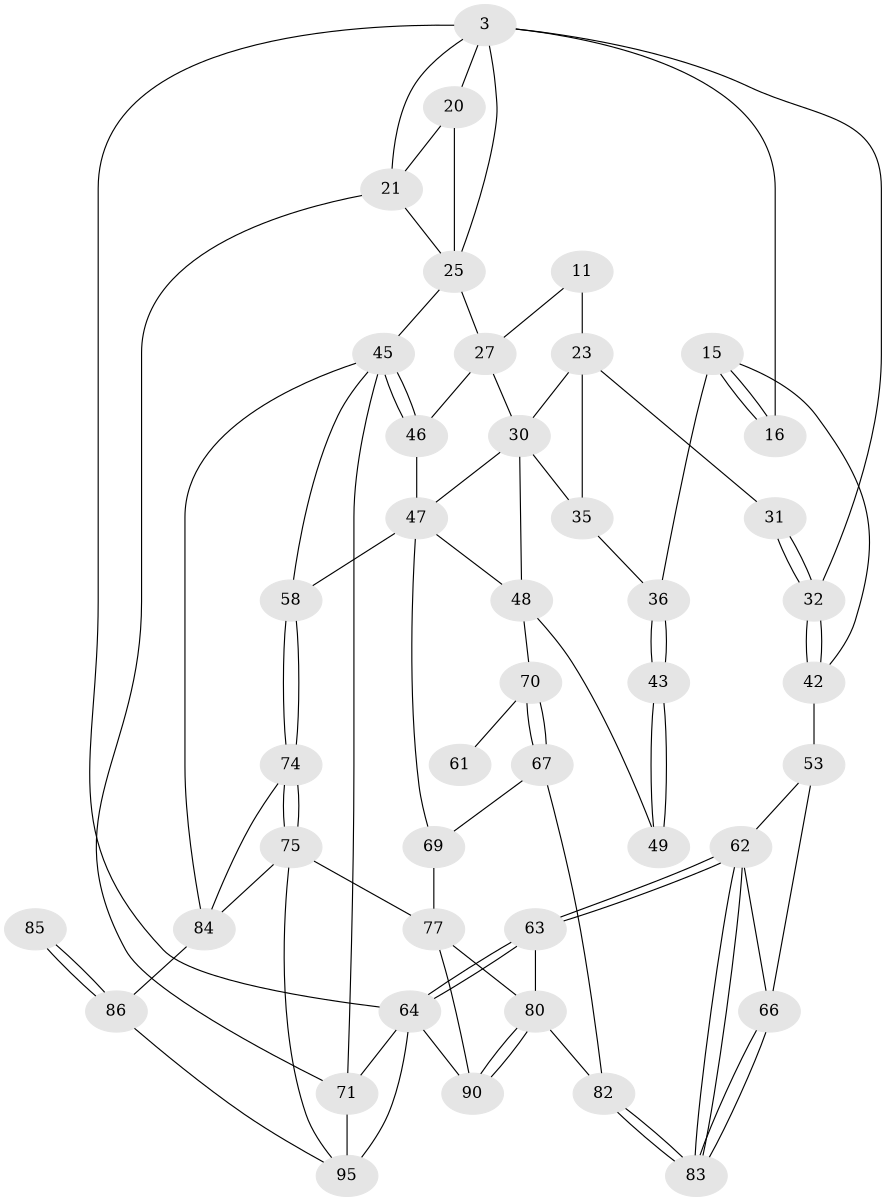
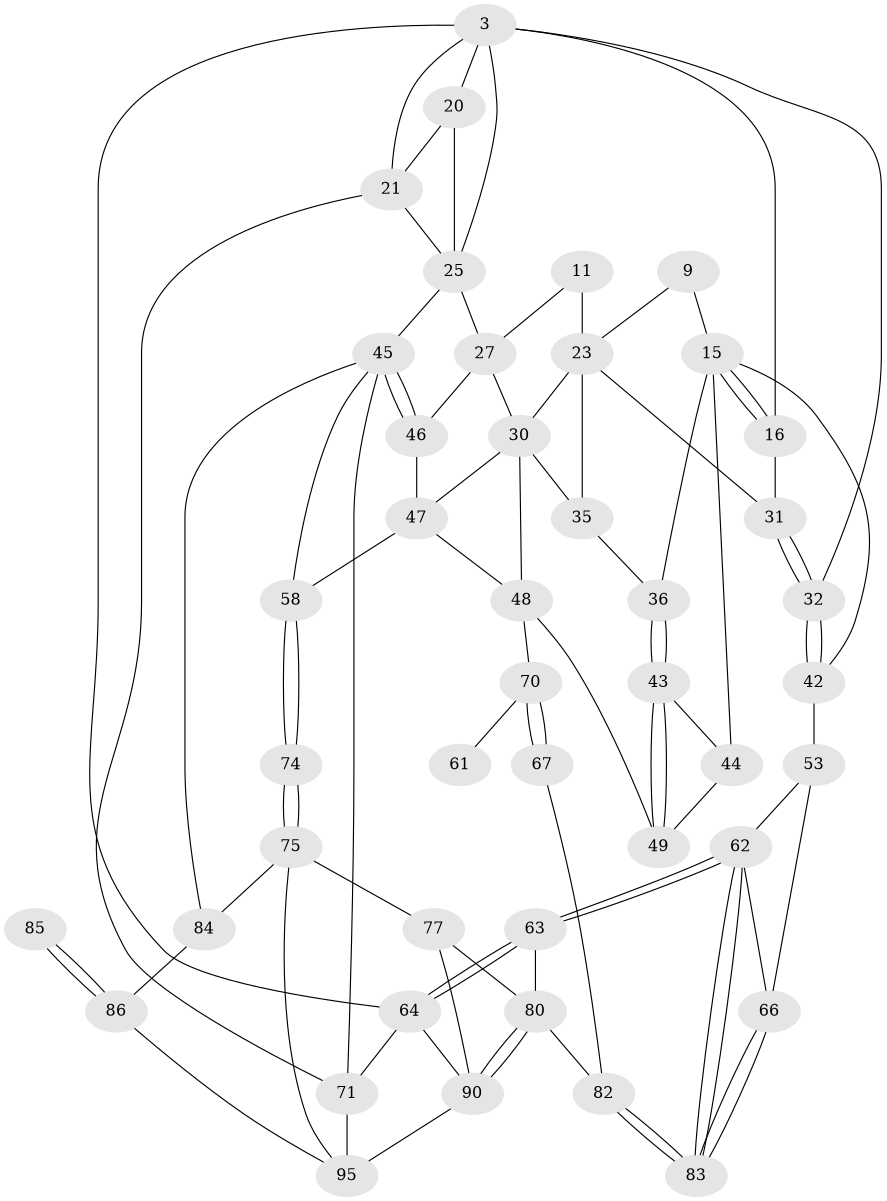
node "9": added
edge "16" -- "31": added
node "44": added
edge "74" -- "84": removed
node "69": removed
edge "64" -- "95": now "90" -- "95"
